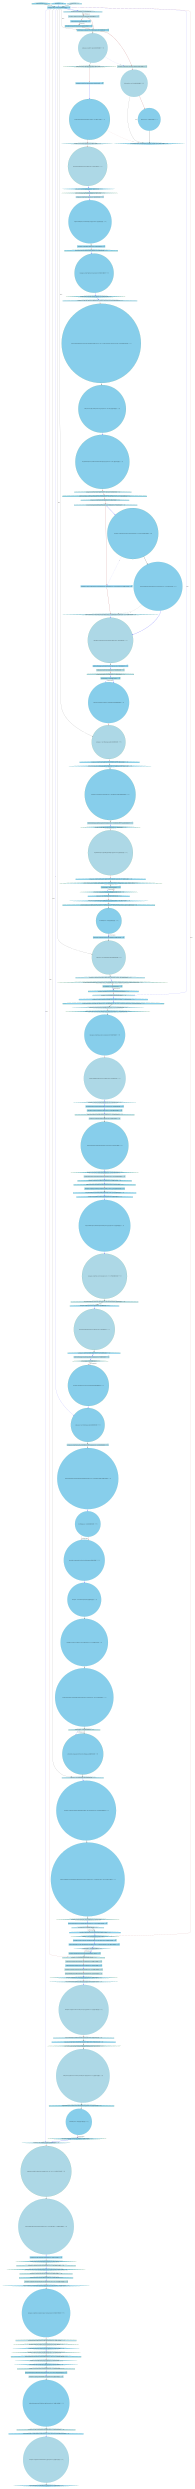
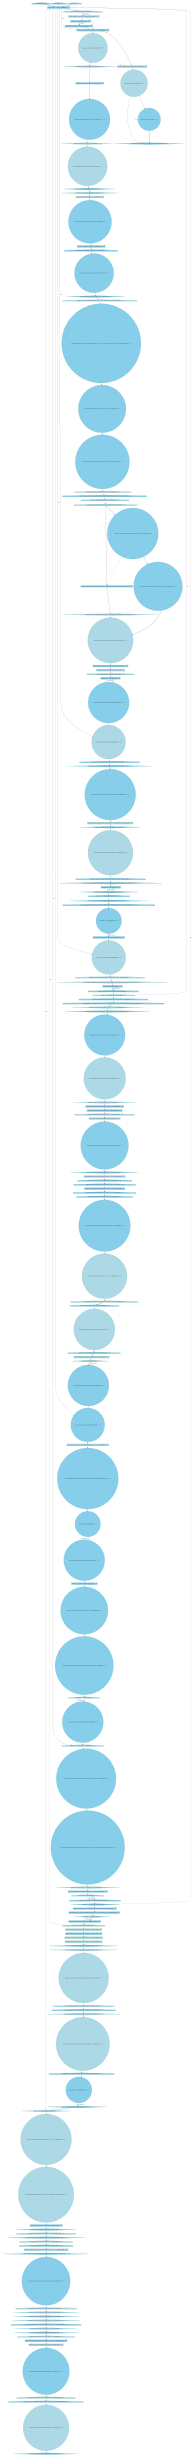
node "namespaces = new CmdNamespaces(admin)@@@94@@@['1', '1', '0']": shape circle -> folder
